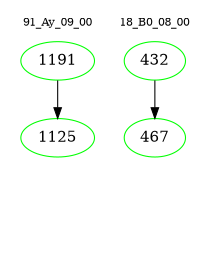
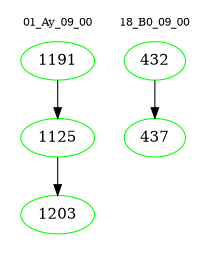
cluster "91_Ay_09_00": label "91_Ay_09_00" -> "01_Ay_09_00"
cluster "18_B0_08_00": label "18_B0_08_00" -> "18_B0_09_00"
node "467": label "467" -> "437"
node "1203": added
